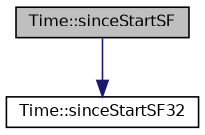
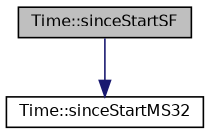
node "Time::sinceStartSF32": label "Time::sinceStartSF32" -> "Time::sinceStartMS32"
